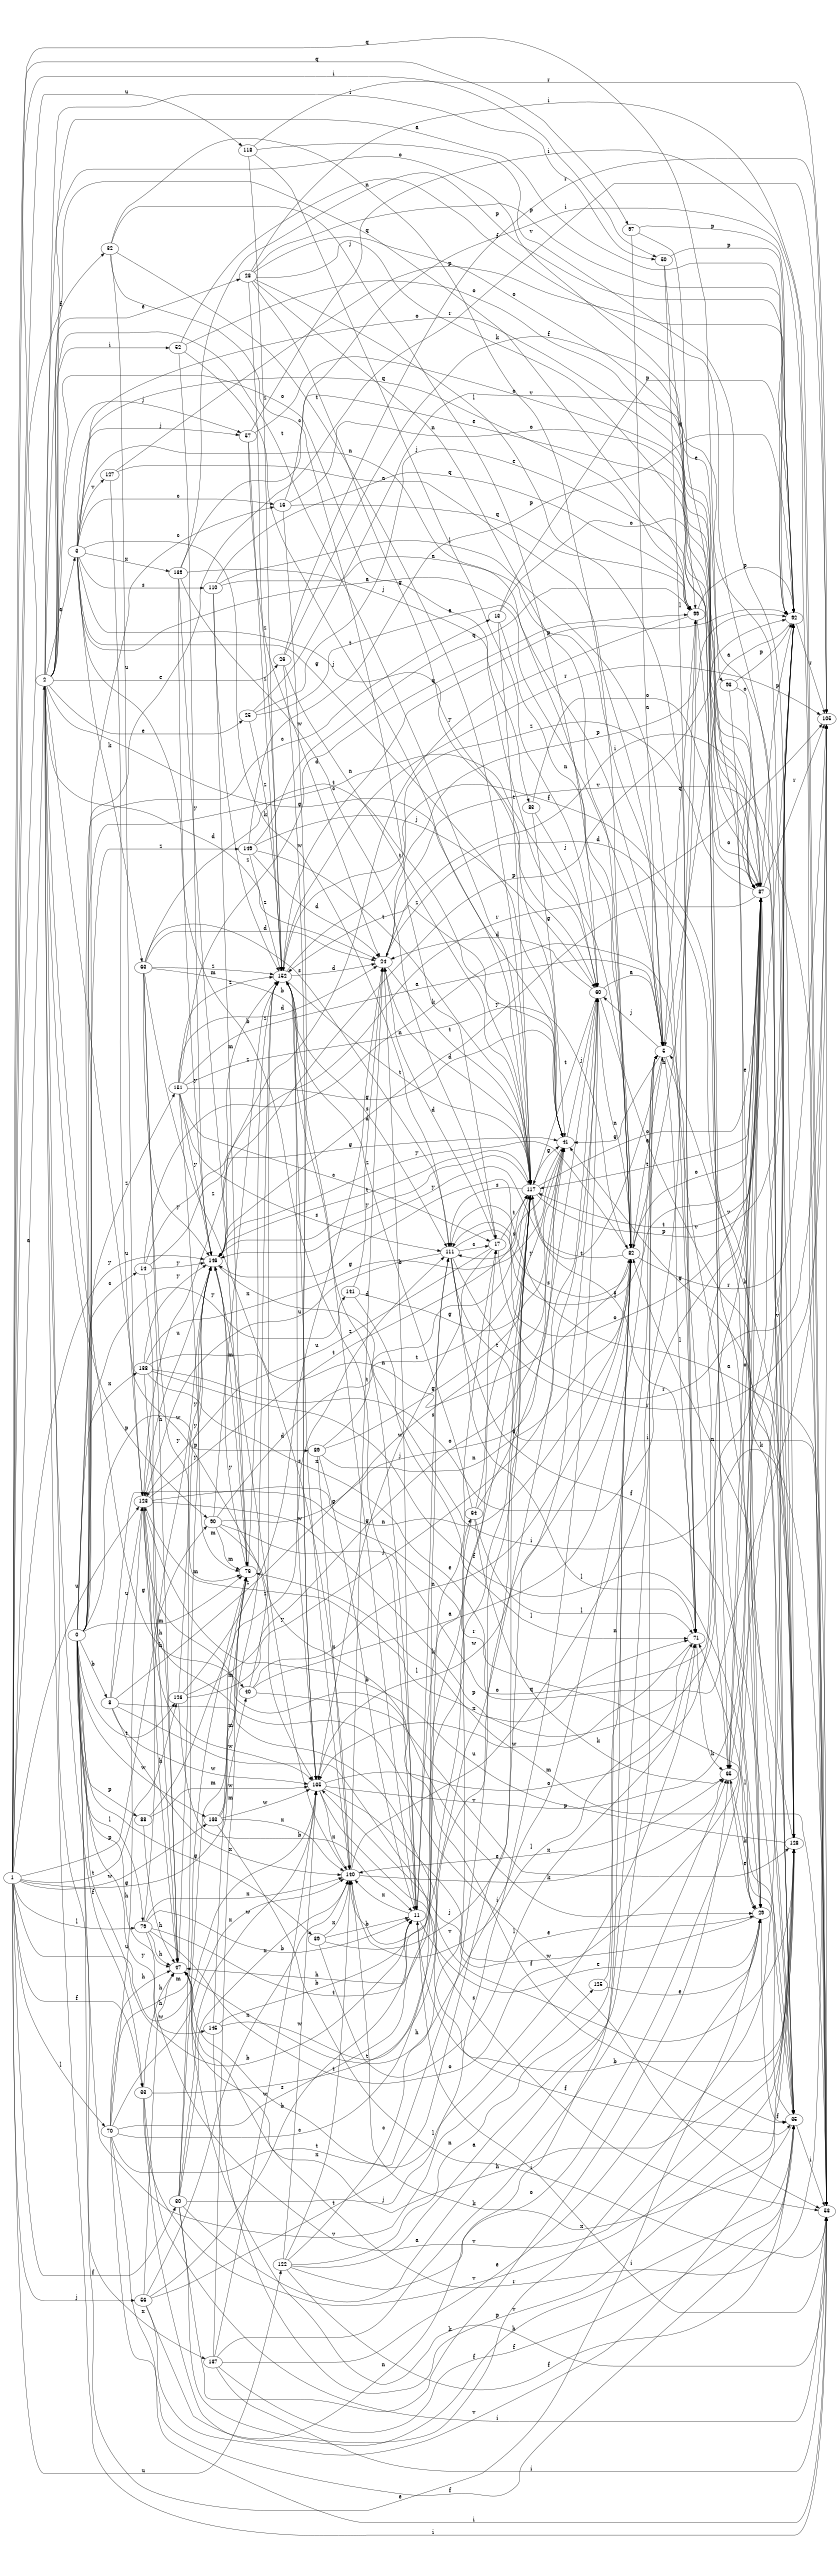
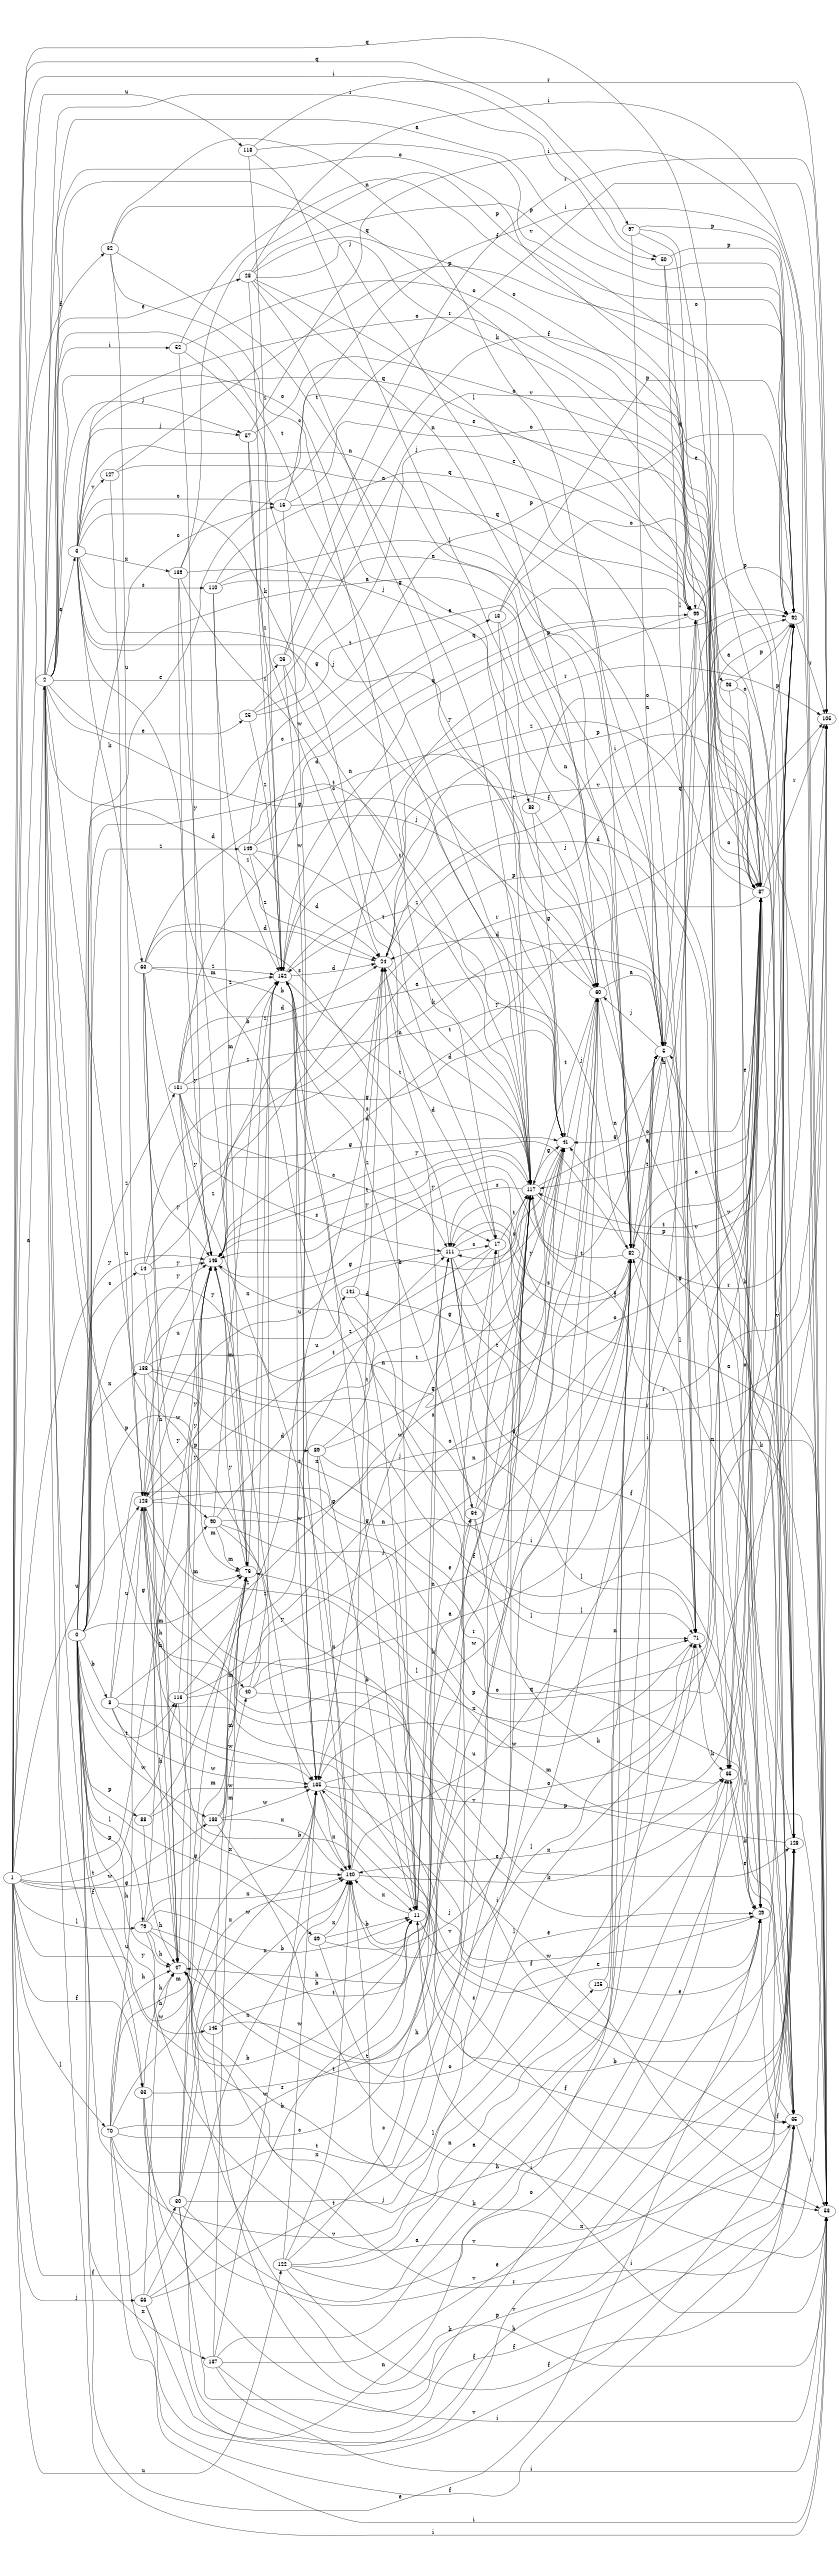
edge "97" -> "87": added, label "o"
edge "3" -> "111": now "3" -> "64"
node "126": label "126" -> "116"
